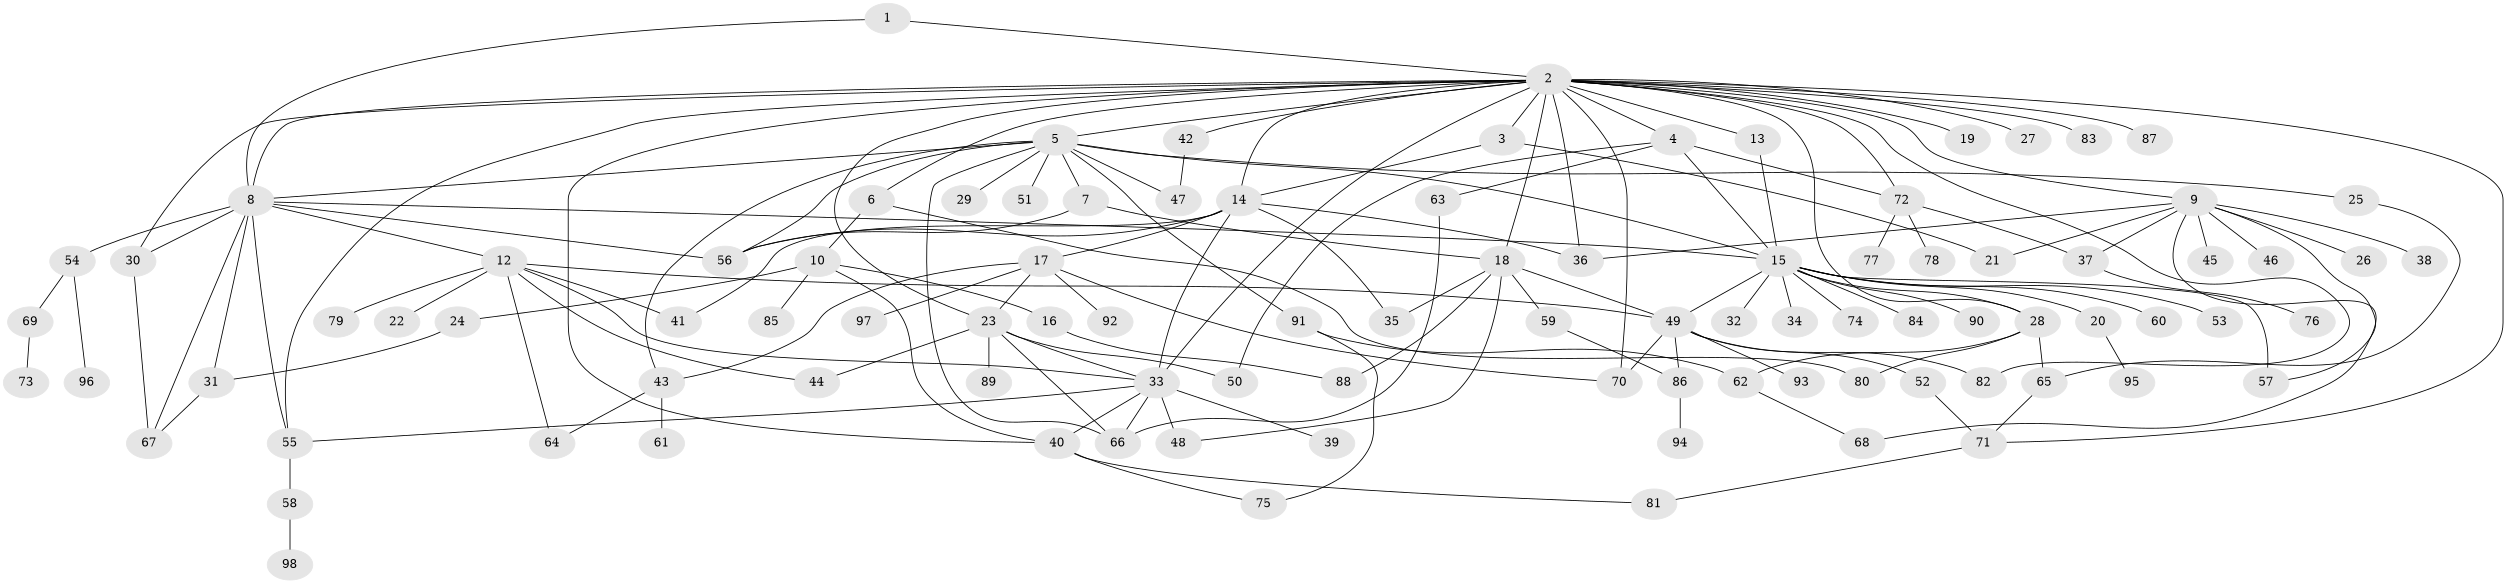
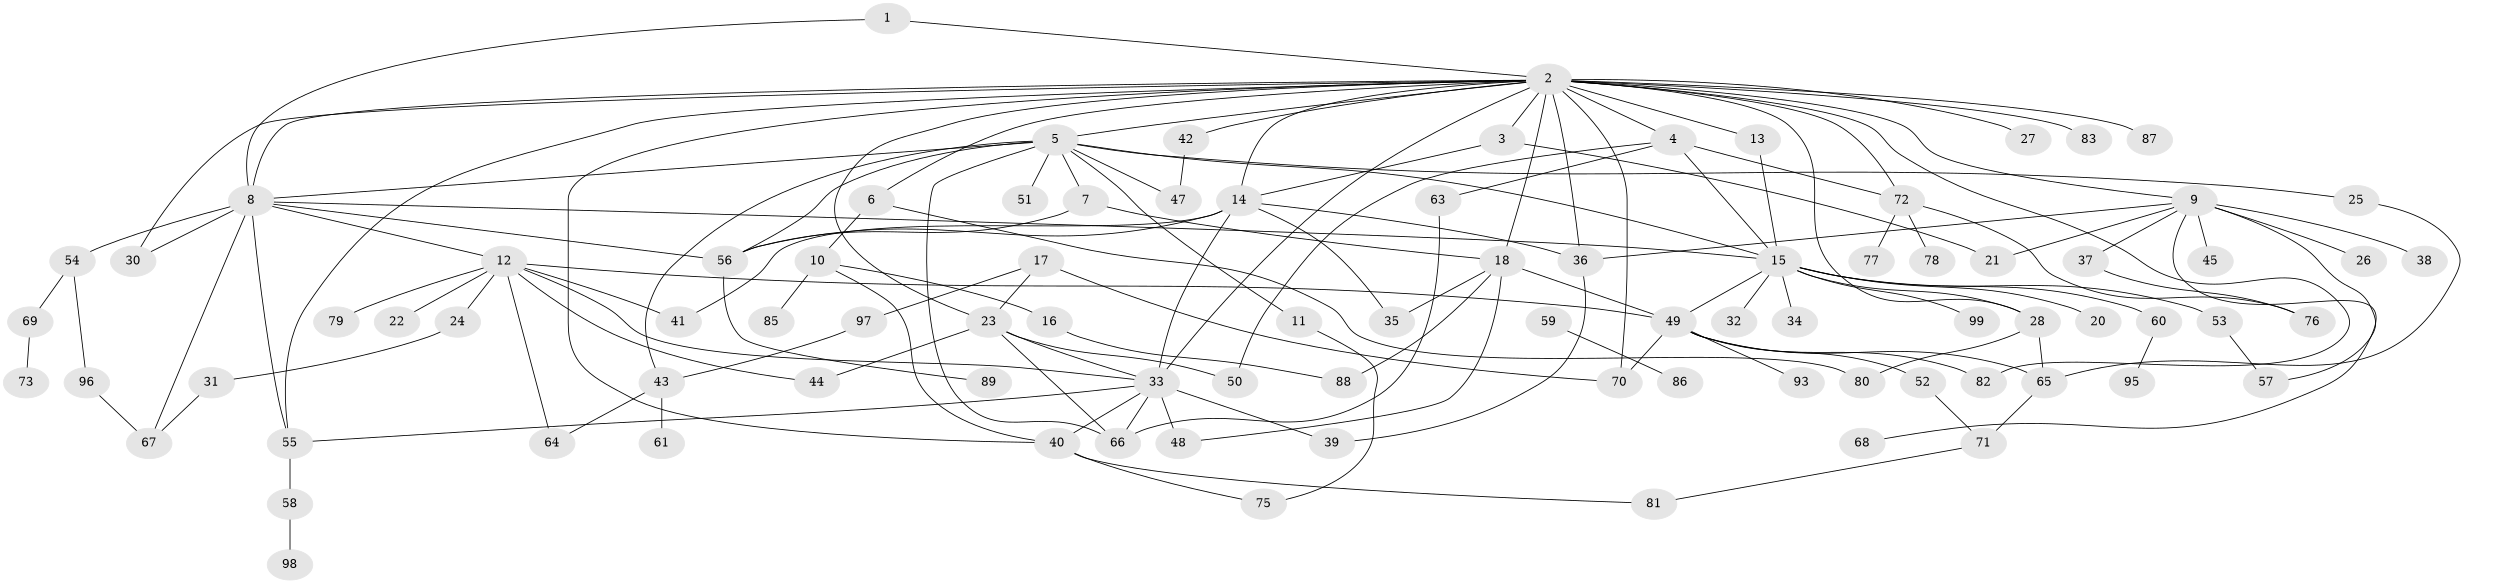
node "19": removed
edge "2" -- "71": removed
node "29": removed
edge "72" -- "37": now "72" -- "76"
edge "14" -- "17": removed
node "46": removed
edge "15" -- "57": now "53" -- "57"
edge "8" -- "31": removed
edge "18" -- "59": removed
edge "10" -- "24": now "12" -- "24"
edge "17" -- "43": now "97" -- "43"
node "92": removed
node "91": label "91" -> "11"
node "74": removed
node "84": removed
node "90": label "90" -> "99"
edge "30" -- "67": now "96" -- "67"
edge "23" -- "89": now "56" -- "89"
edge "49" -- "86": now "49" -- "65"
edge "20" -- "95": now "60" -- "95"
node "62": removed
edge "36" -- "39": added
node "94": removed
